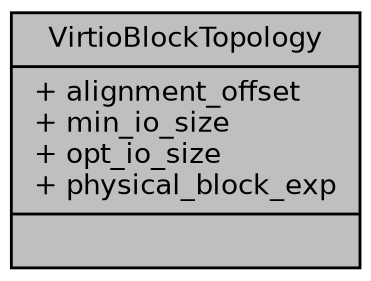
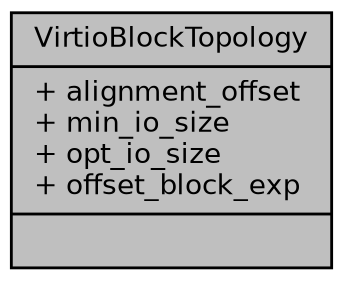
node "VirtioBlockTopology": text "+ physical_block_exp" -> "+ offset_block_exp"
